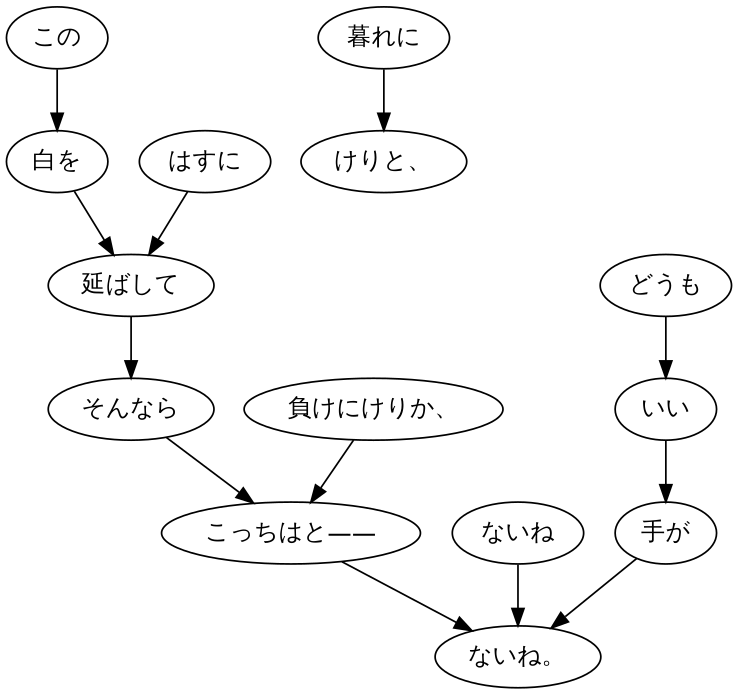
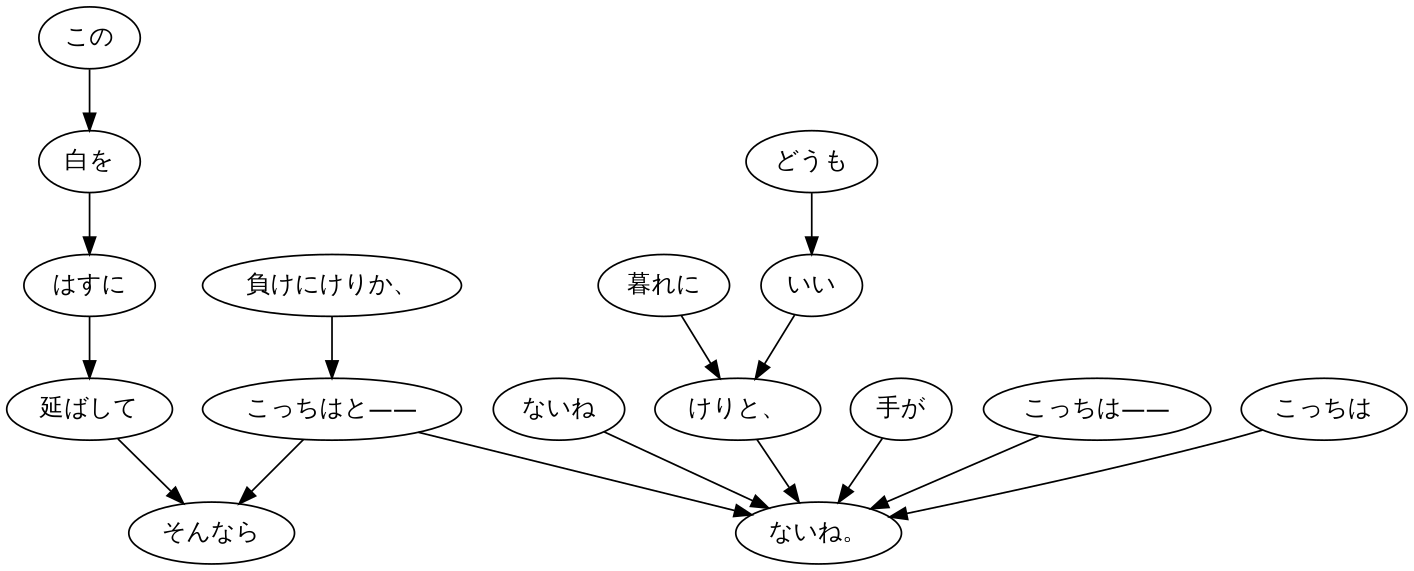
edge "白を" -> "延ばして": now "白を" -> "はすに"
node "こっちは——": added
node "こっちは": added
edge "いい" -> "手が": now "いい" -> "けりと、"
edge "けりと、" -> "ないね。": added
edge "そんなら" -> "こっちはと——": reversed
